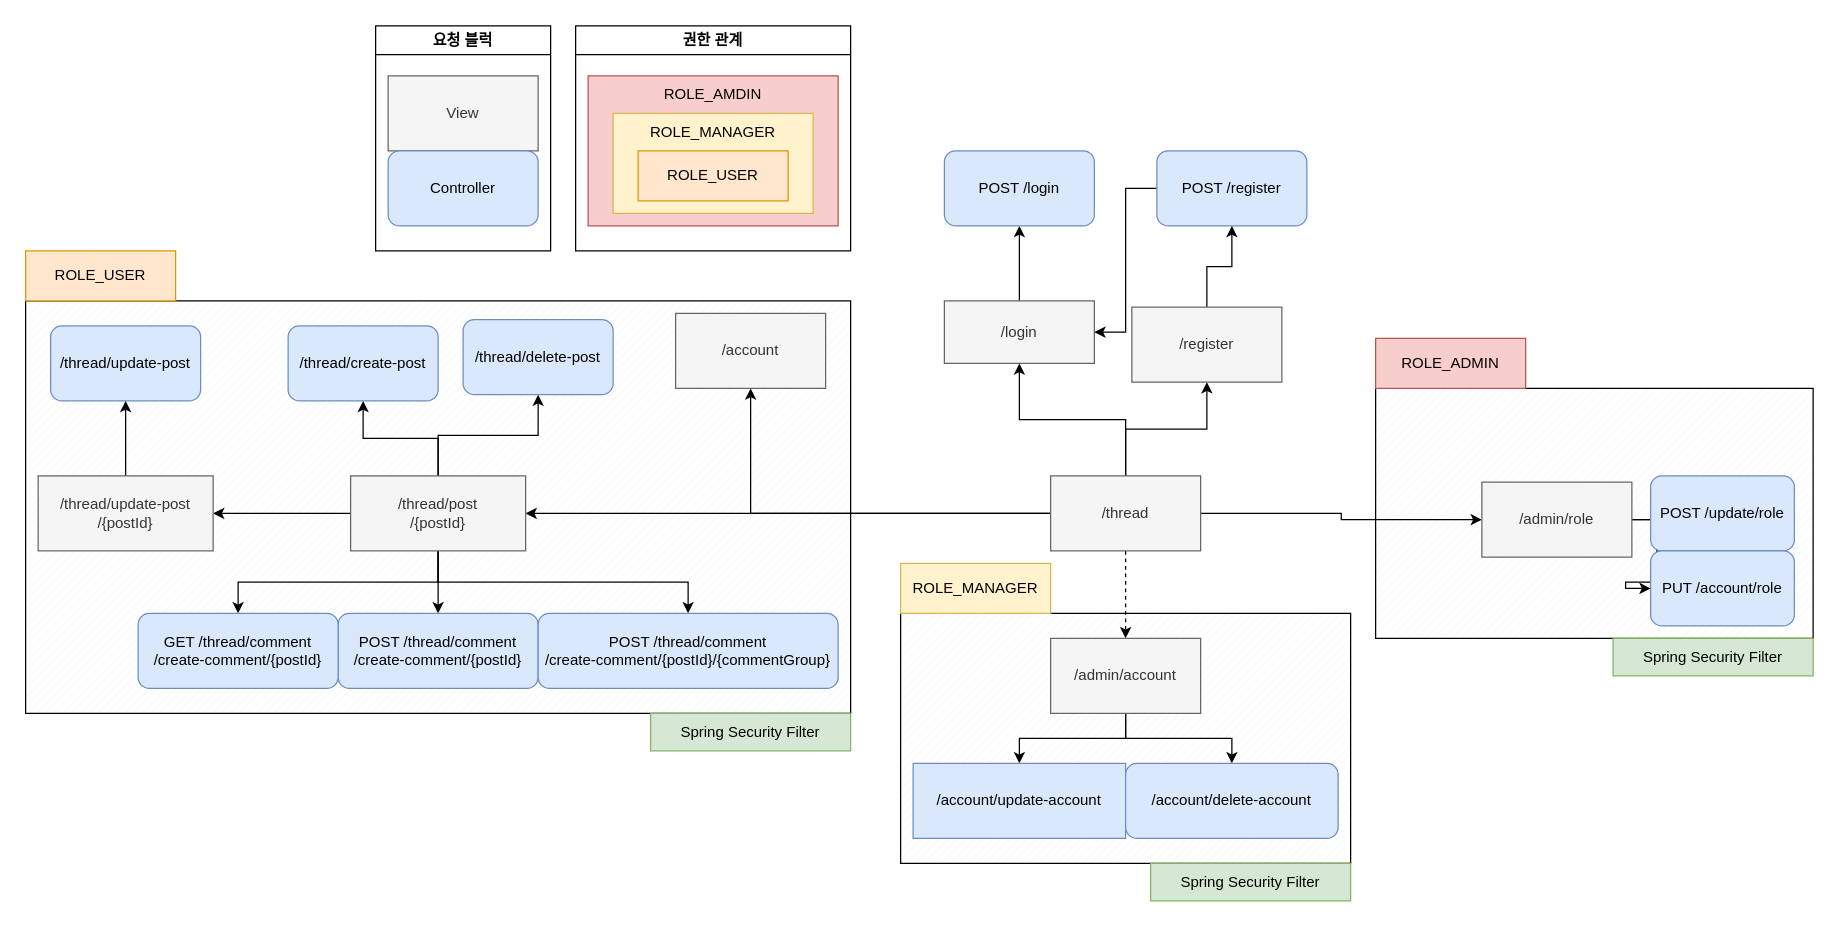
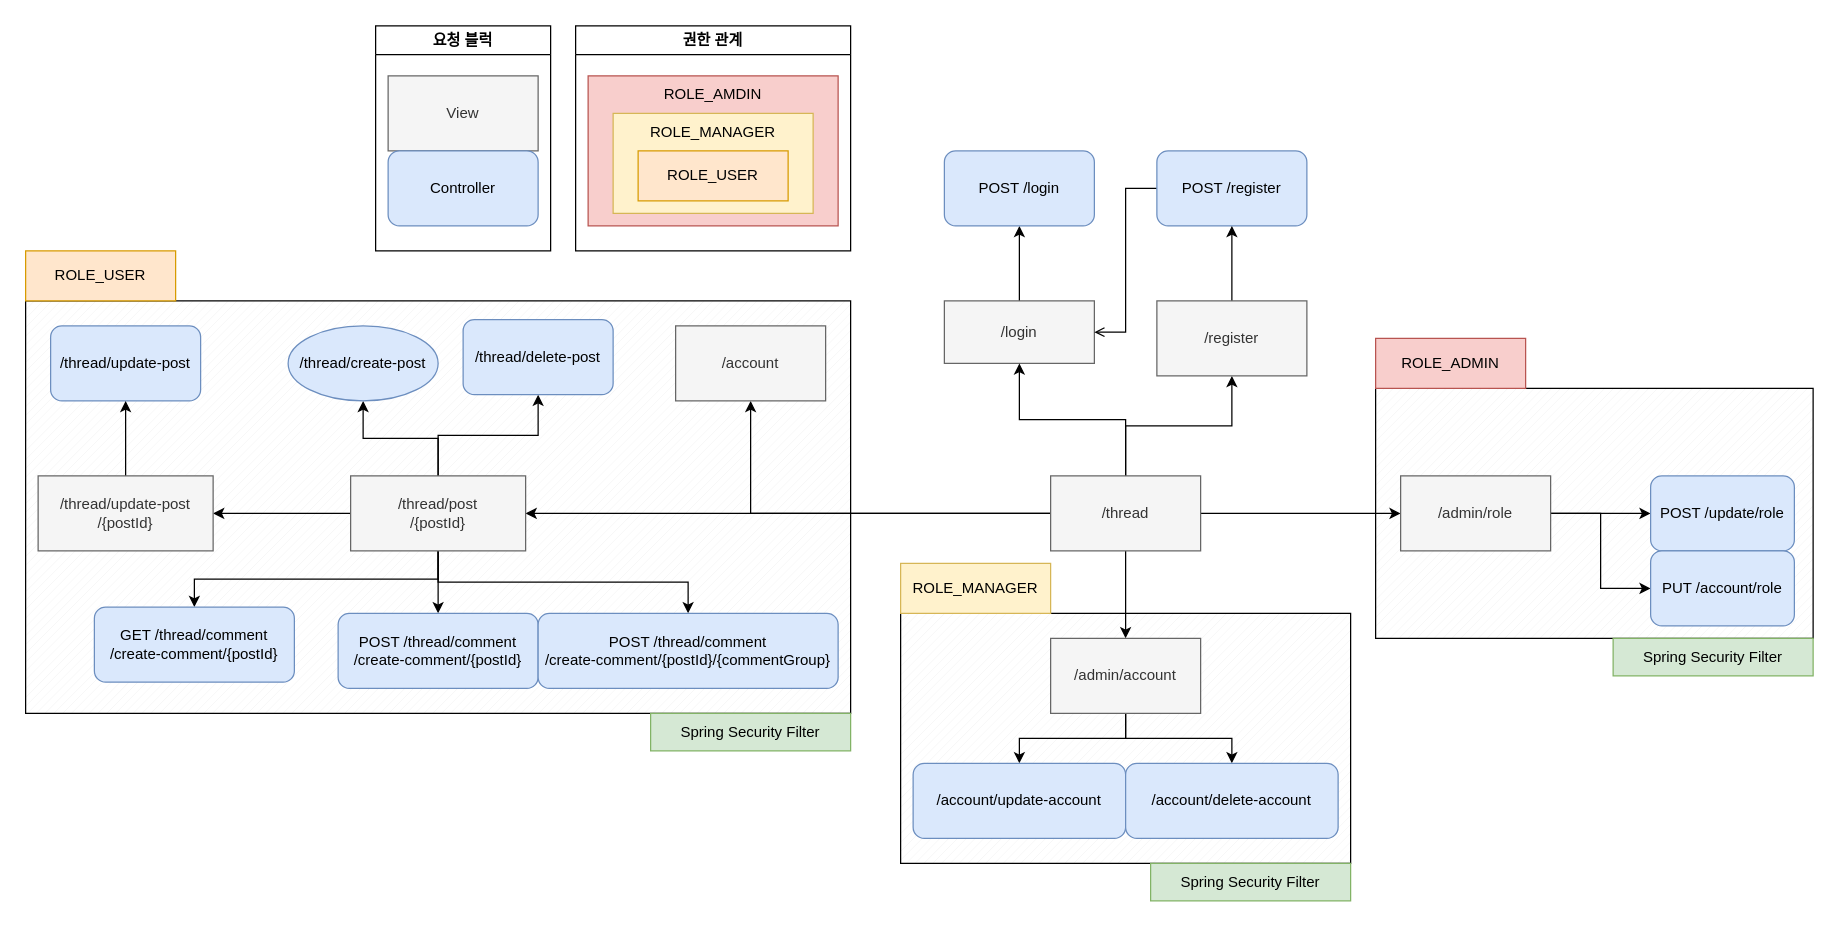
edge "POST /register" -> "/login": arrowhead classic -> open
node "/register": moved (1207, 344) -> (1232, 338)
node "/account": moved (751, 351) -> (751, 363)
node "/thread/create-post": shape rounded rectangle -> ellipse
node "/admin/role": moved (1557, 519) -> (1476, 513)
edge "/thread" -> "/admin/account": style dashed -> solid
node "GET /thread/comment /create-comment/{postId}": moved (238, 651) -> (194, 644)
node "/account/update-account": shape rectangle -> rounded rectangle
